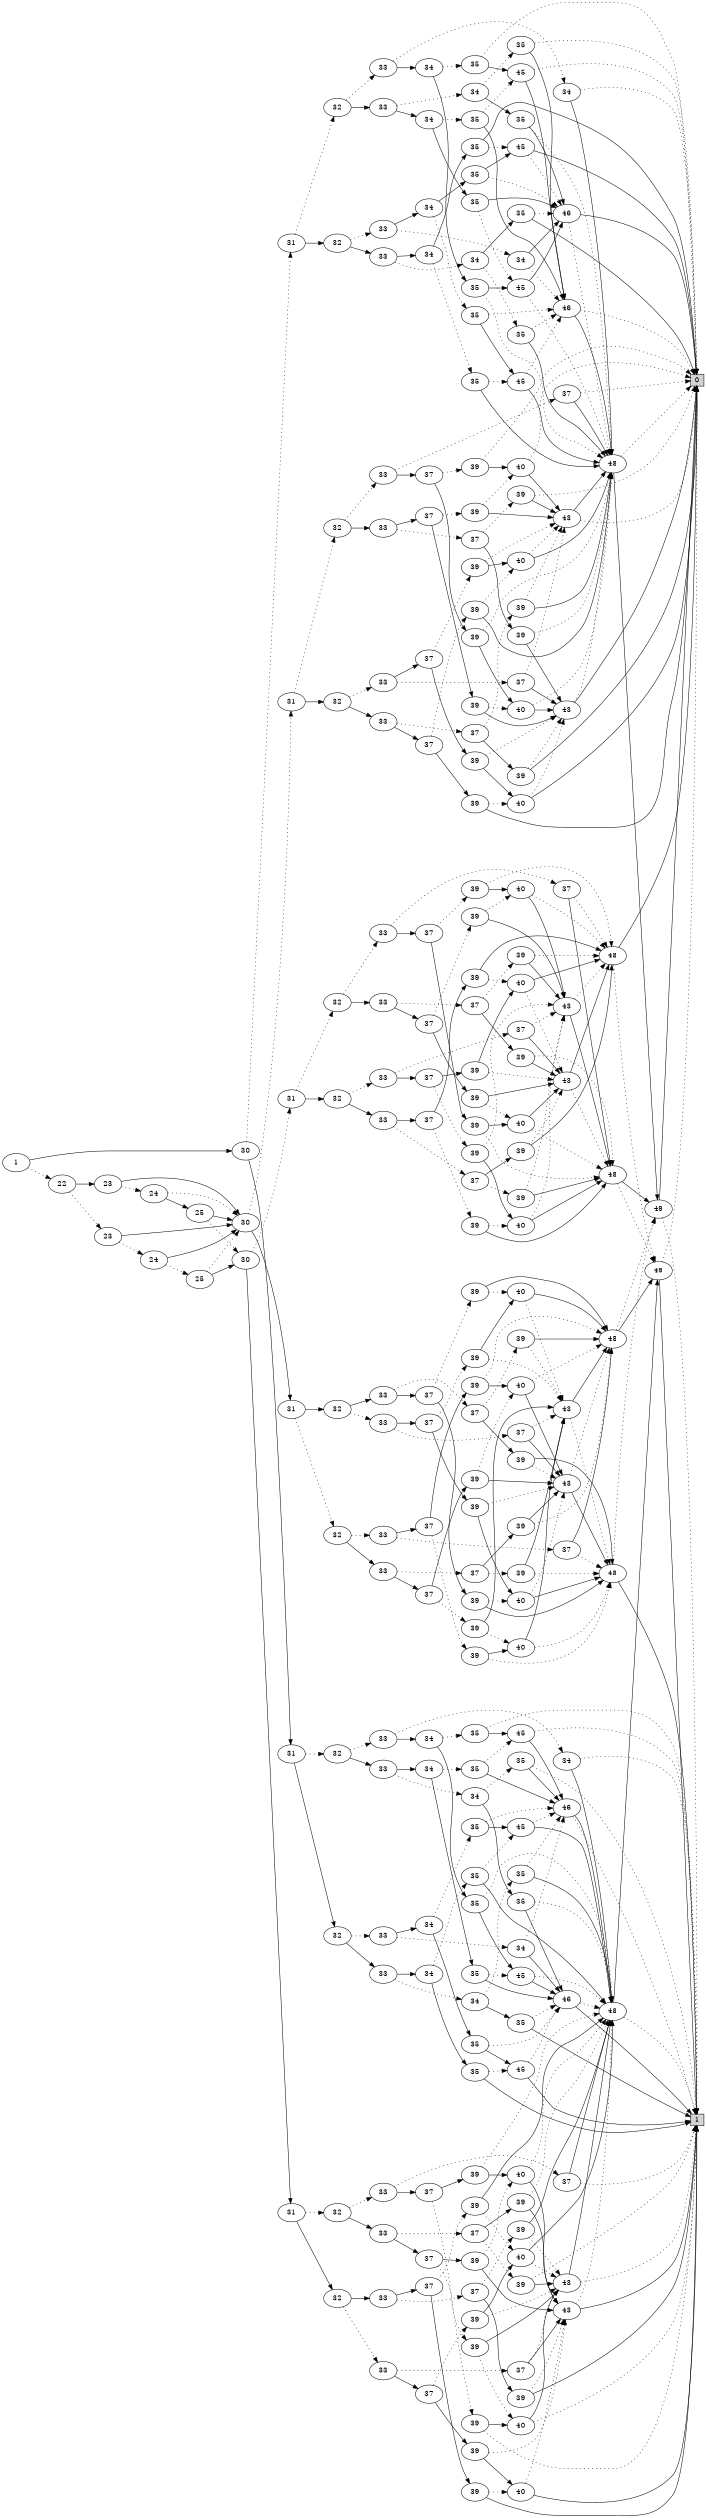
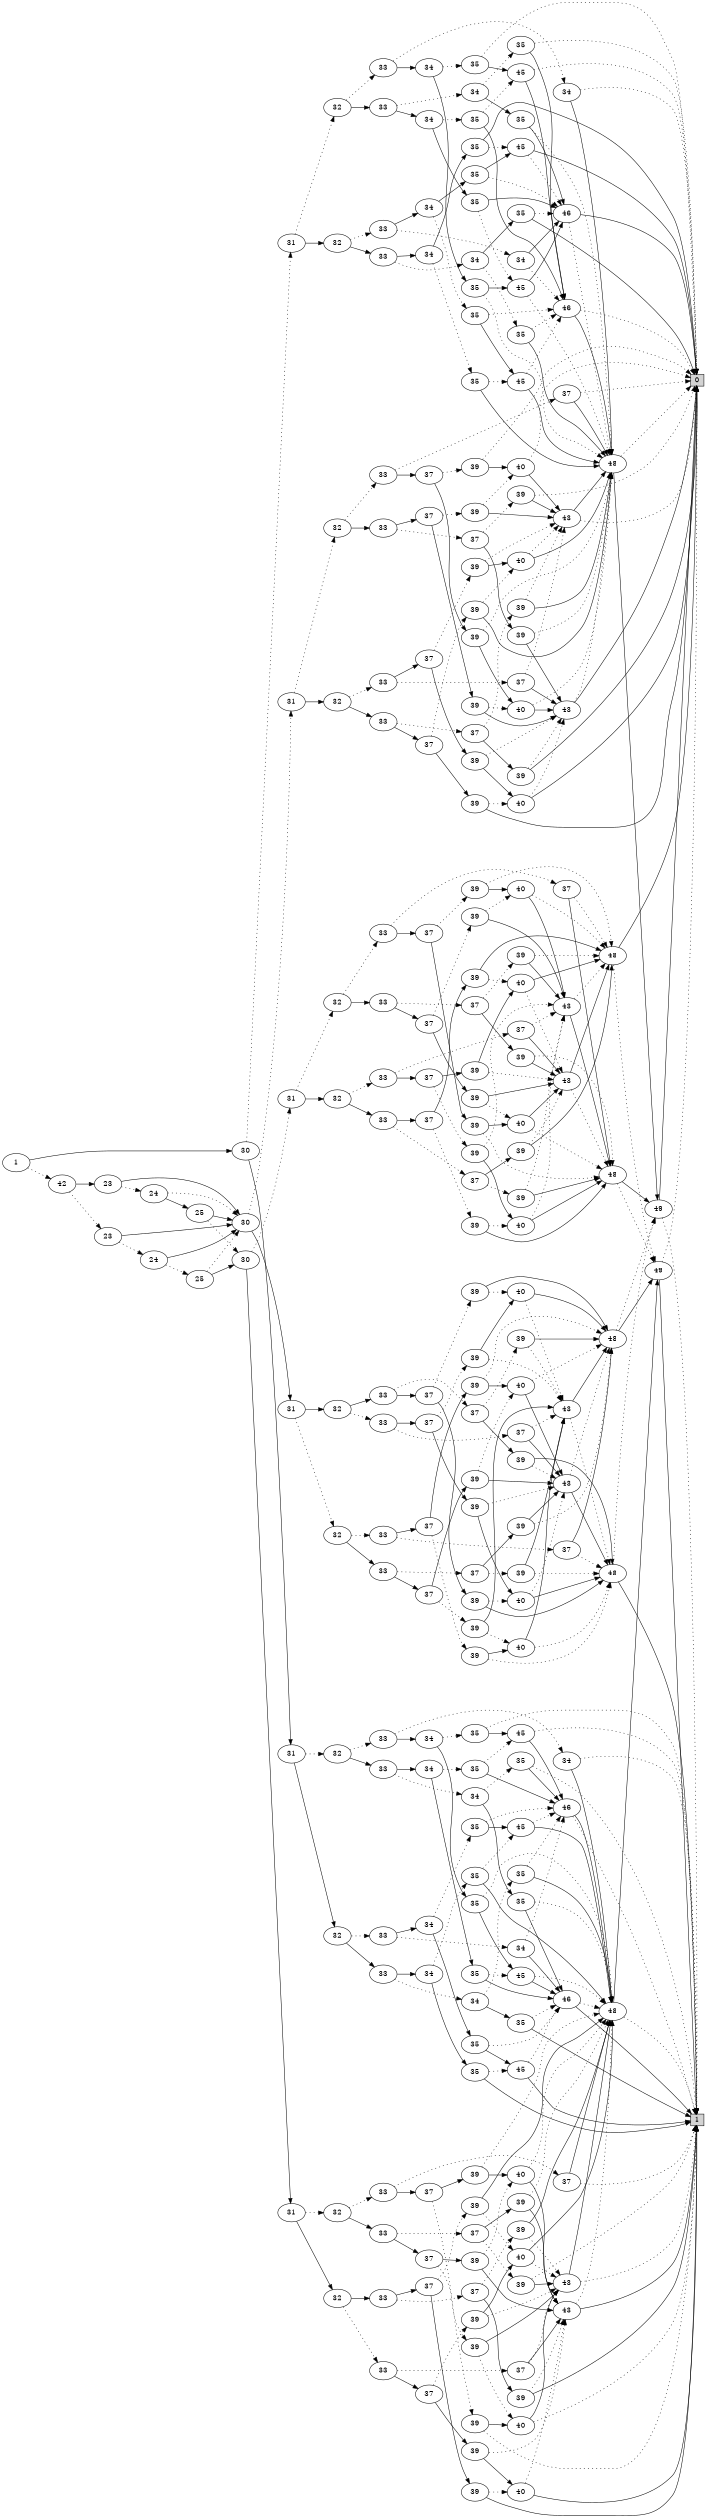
node "22": label "22" -> "42"
